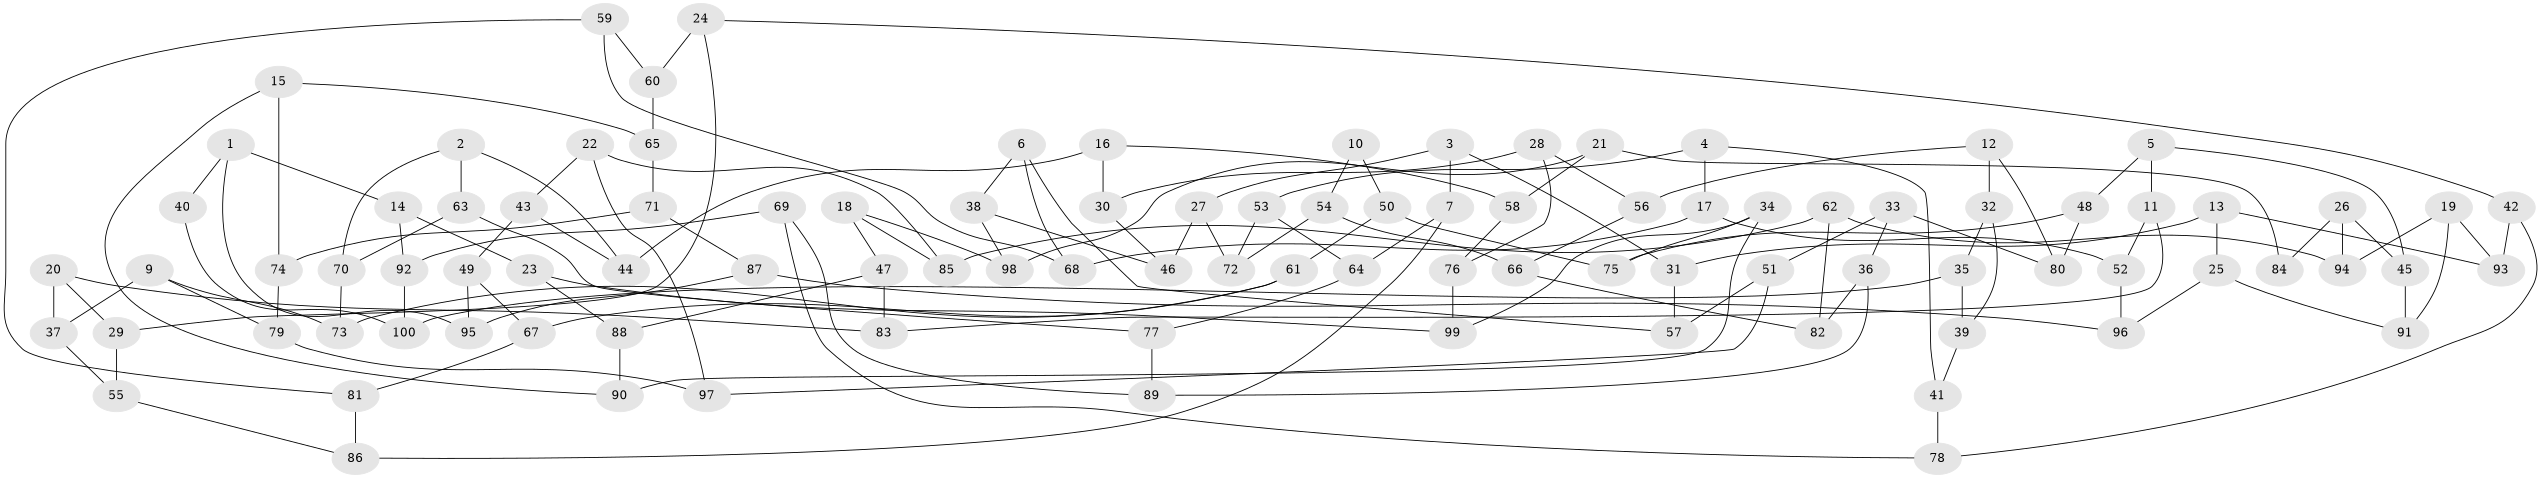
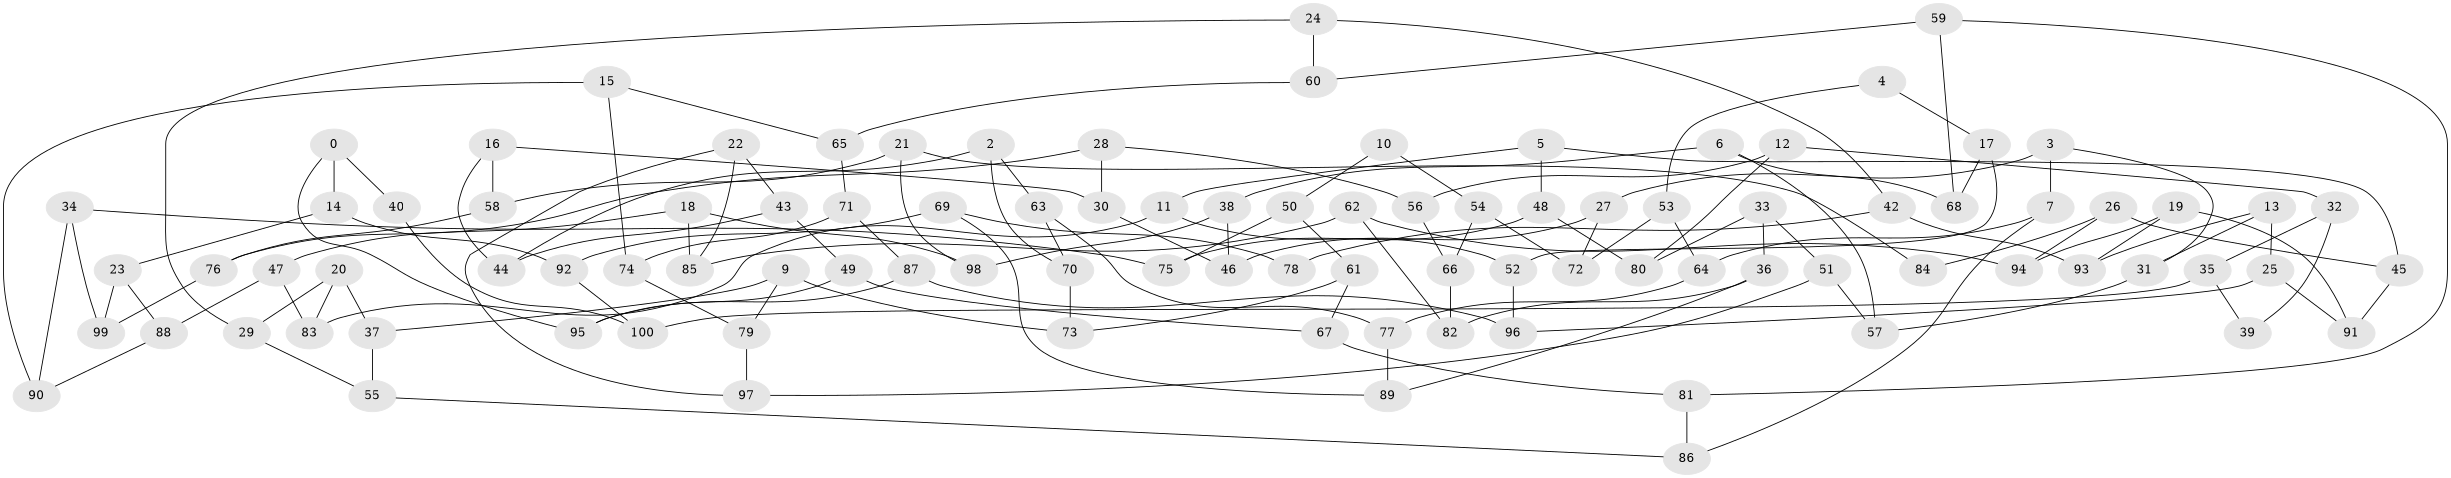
node "1": label "1" -> "0"
node "41": removed
